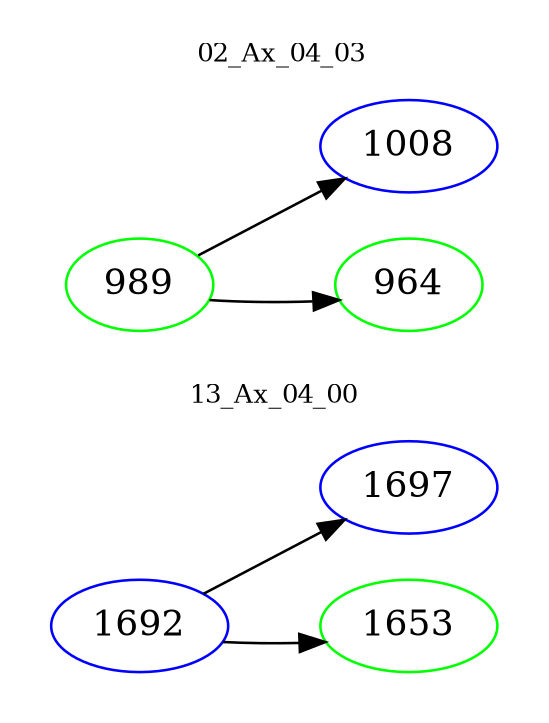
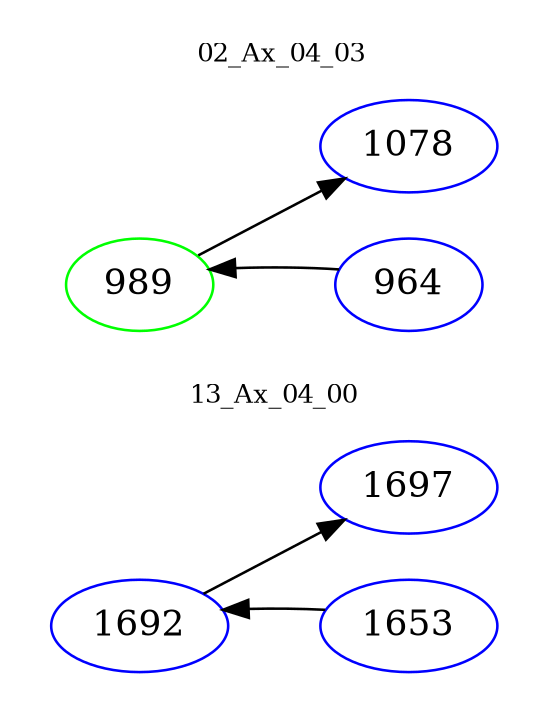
node "1008": label "1008" -> "1078"
node "964": color green -> blue
edge "989" -> "964": reversed
node "1653": color green -> blue
edge "1692" -> "1653": reversed
